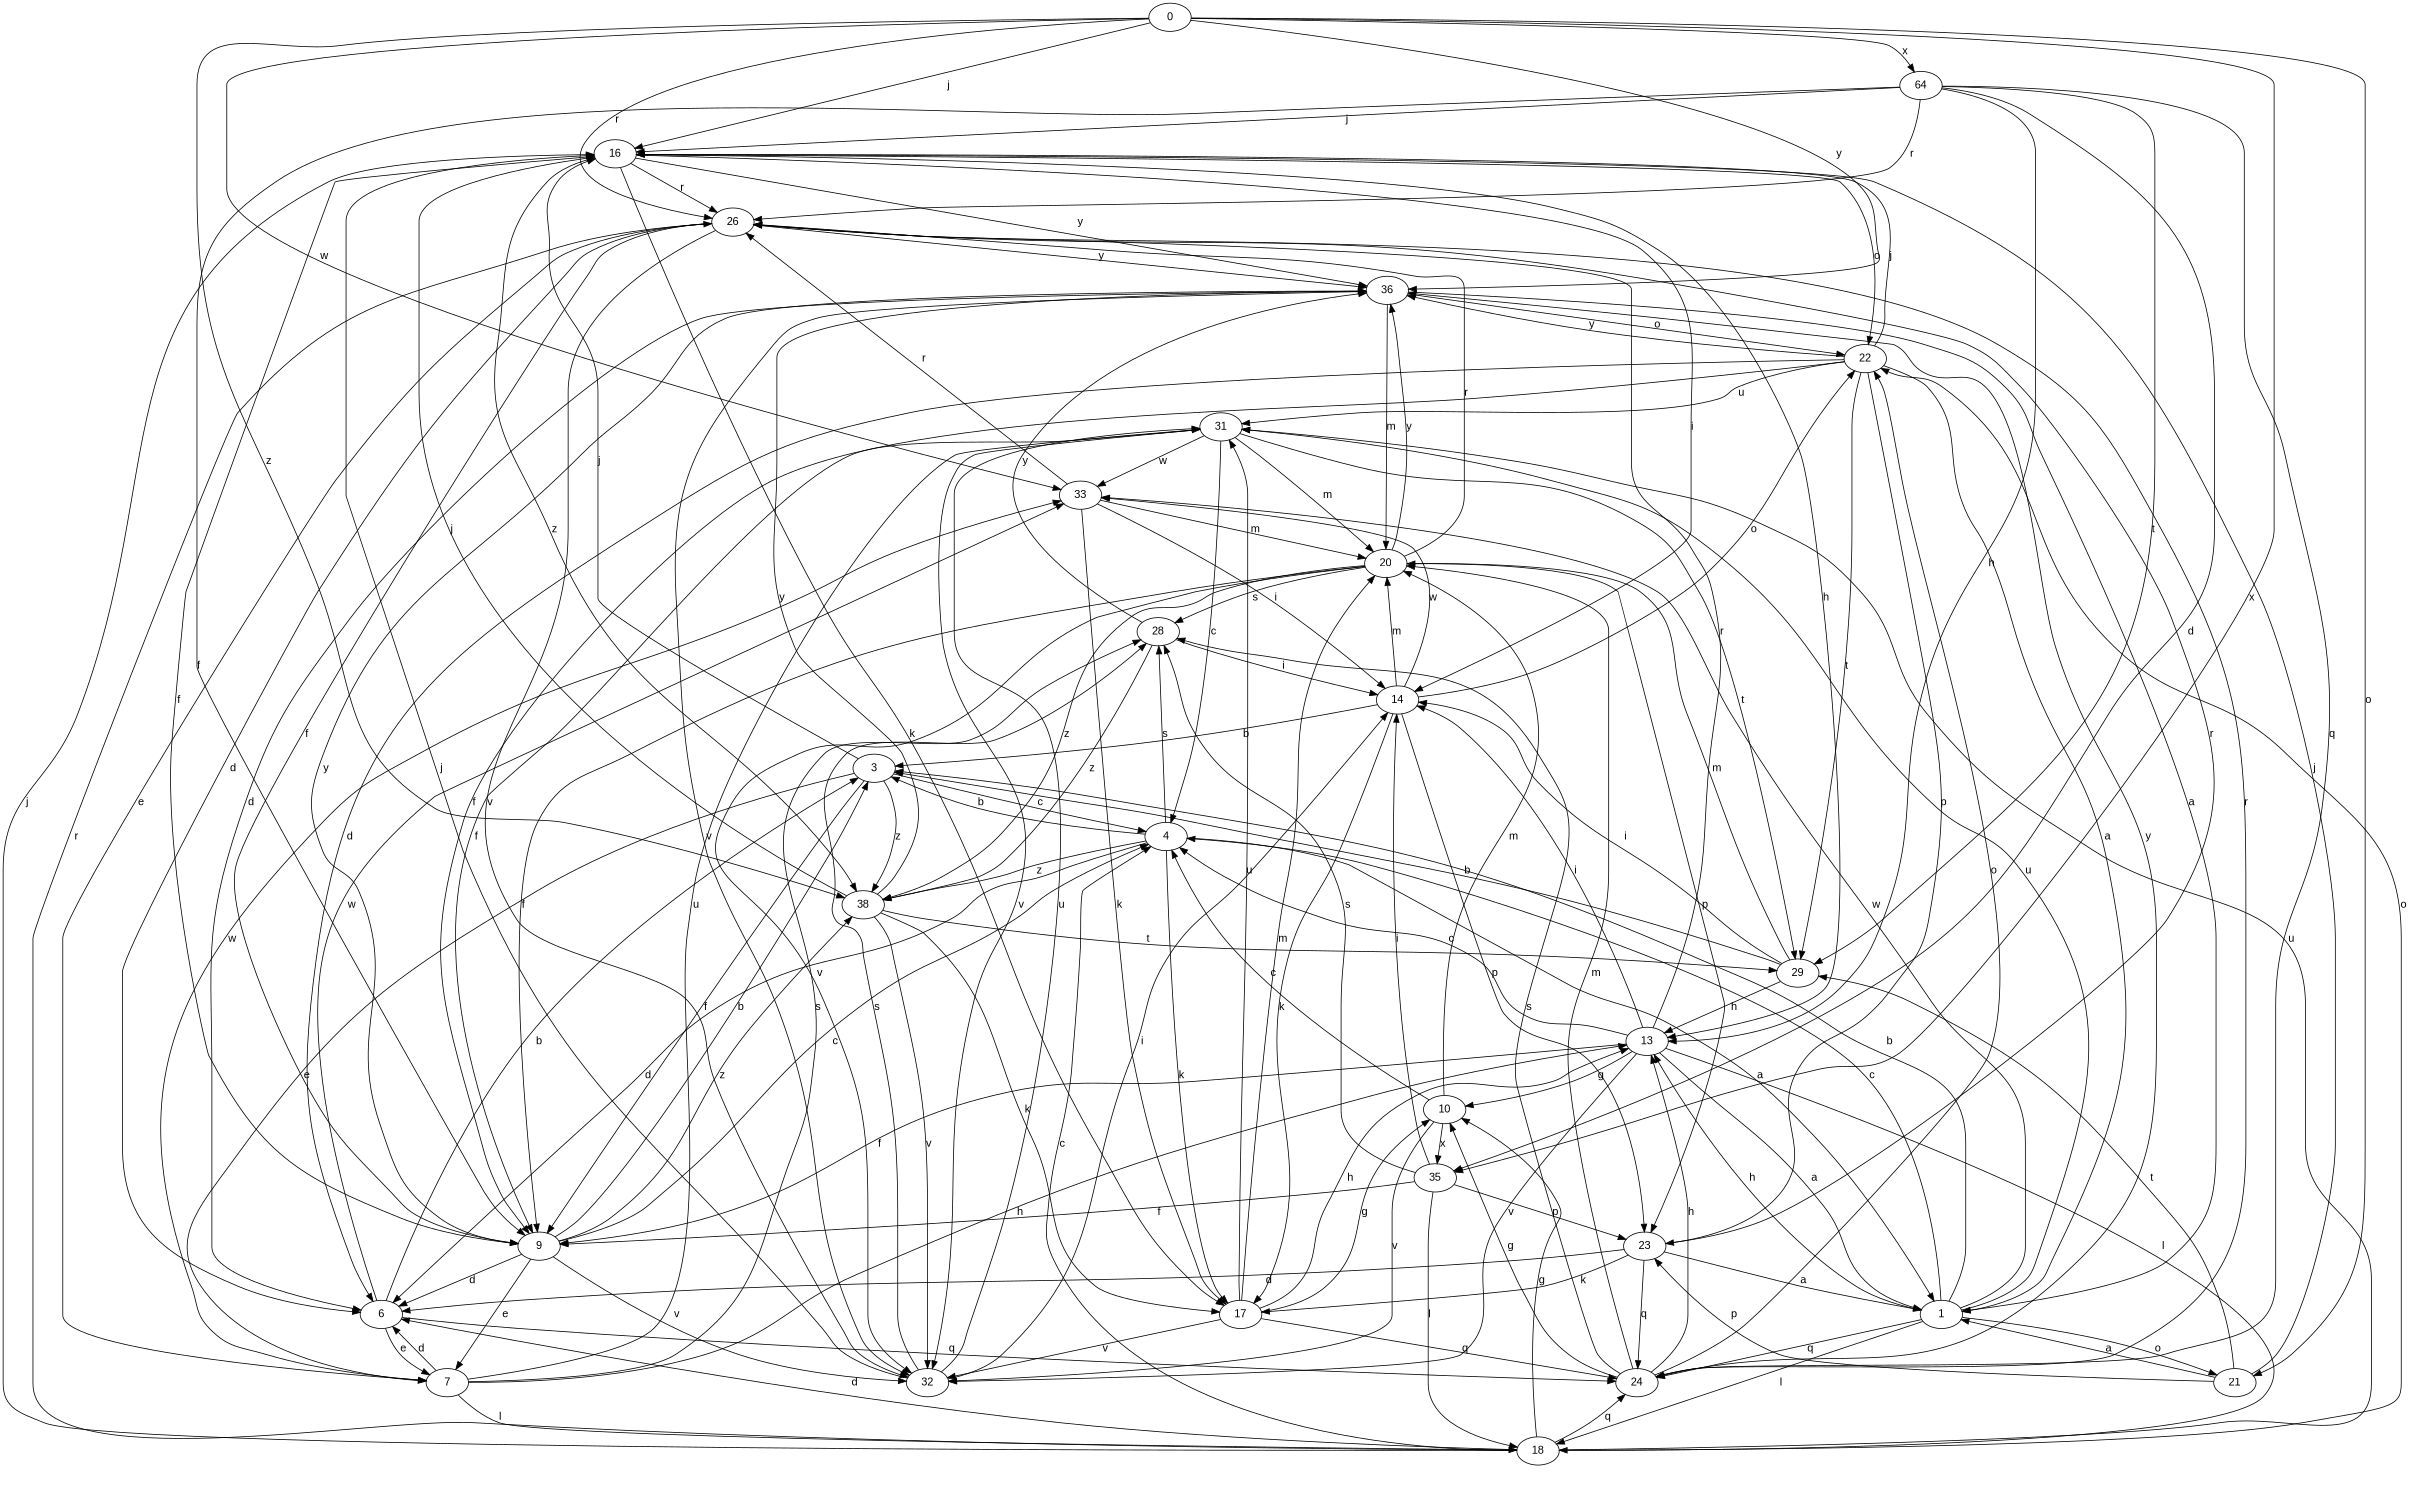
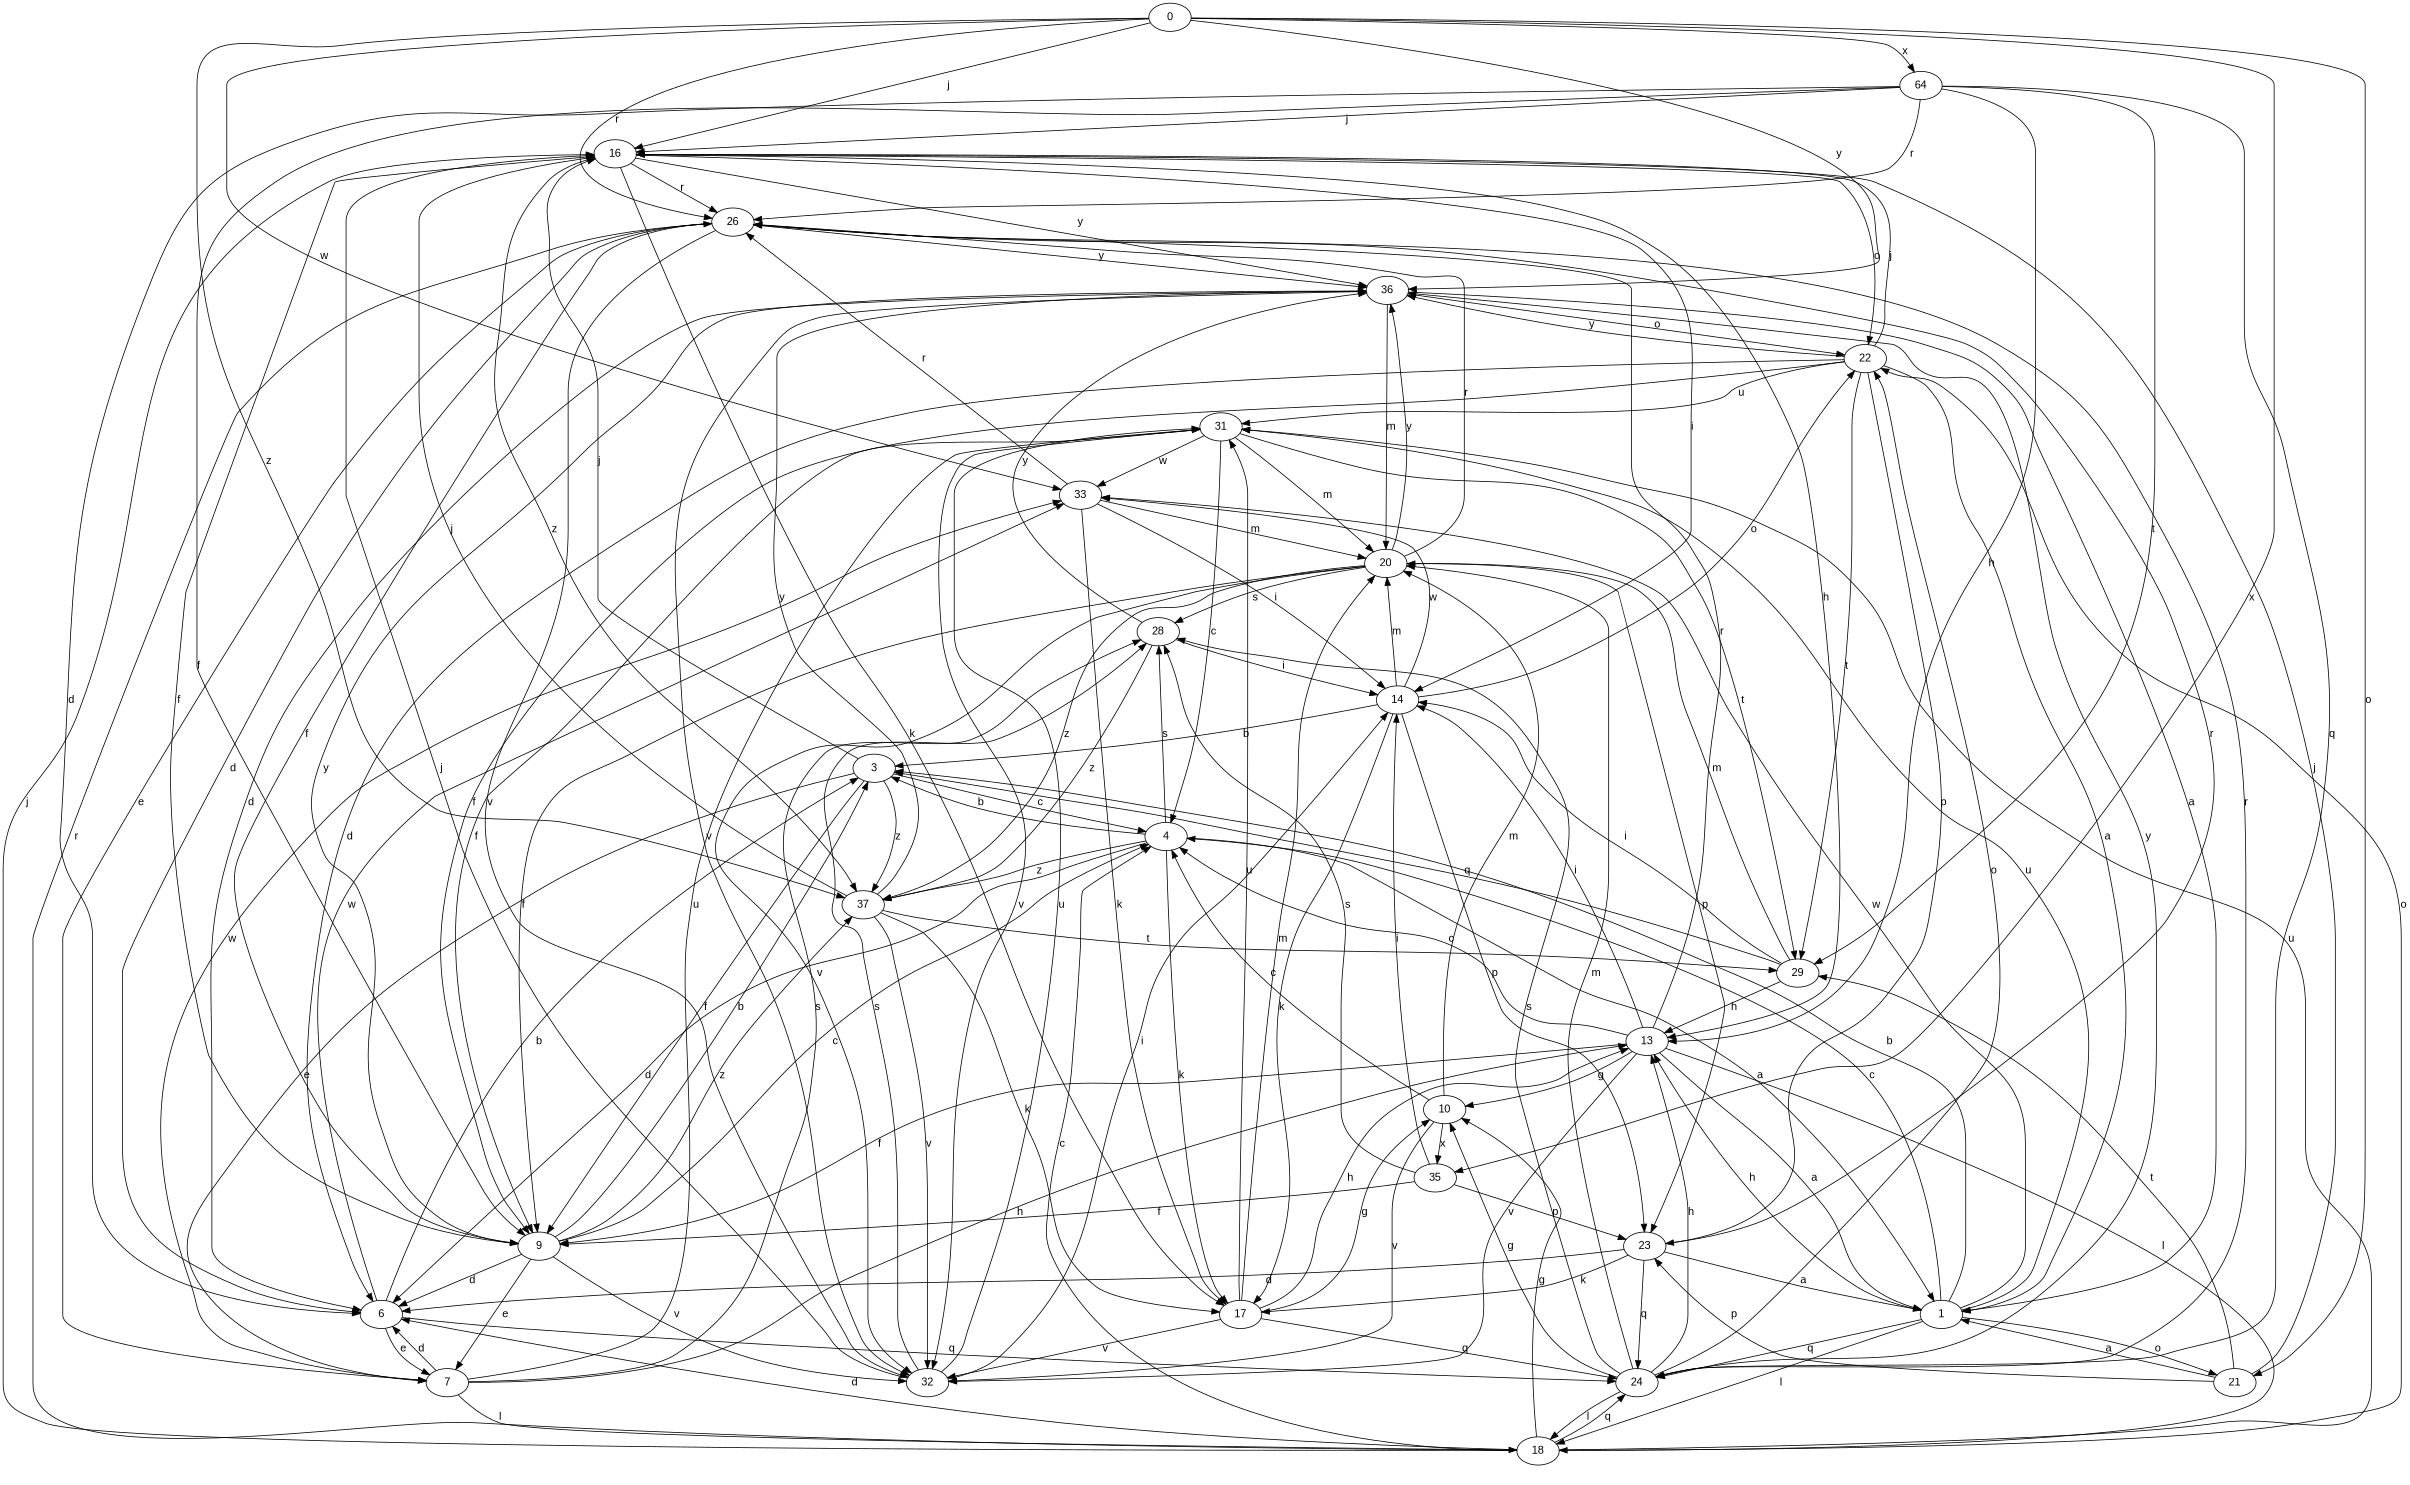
edge "64" -> "35": now "64" -> "6"
edge "29" -> "3": label "b" -> "q"
node "38": label "38" -> "37"
edge "35" -> "18": now "24" -> "18"
